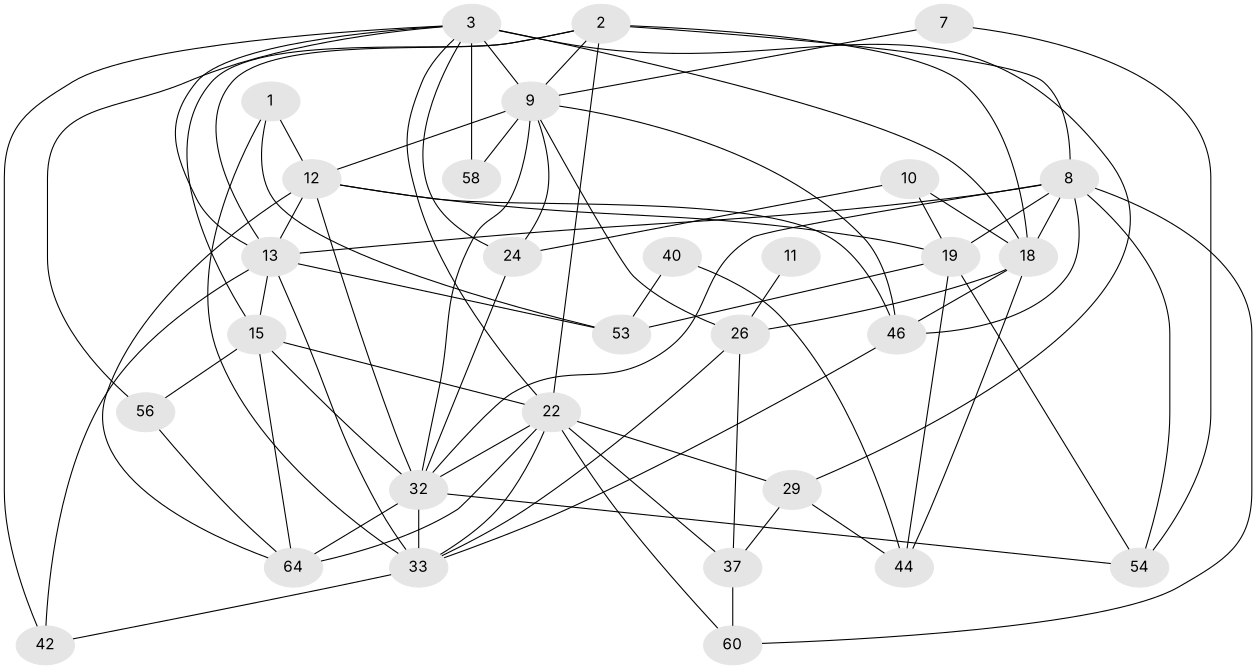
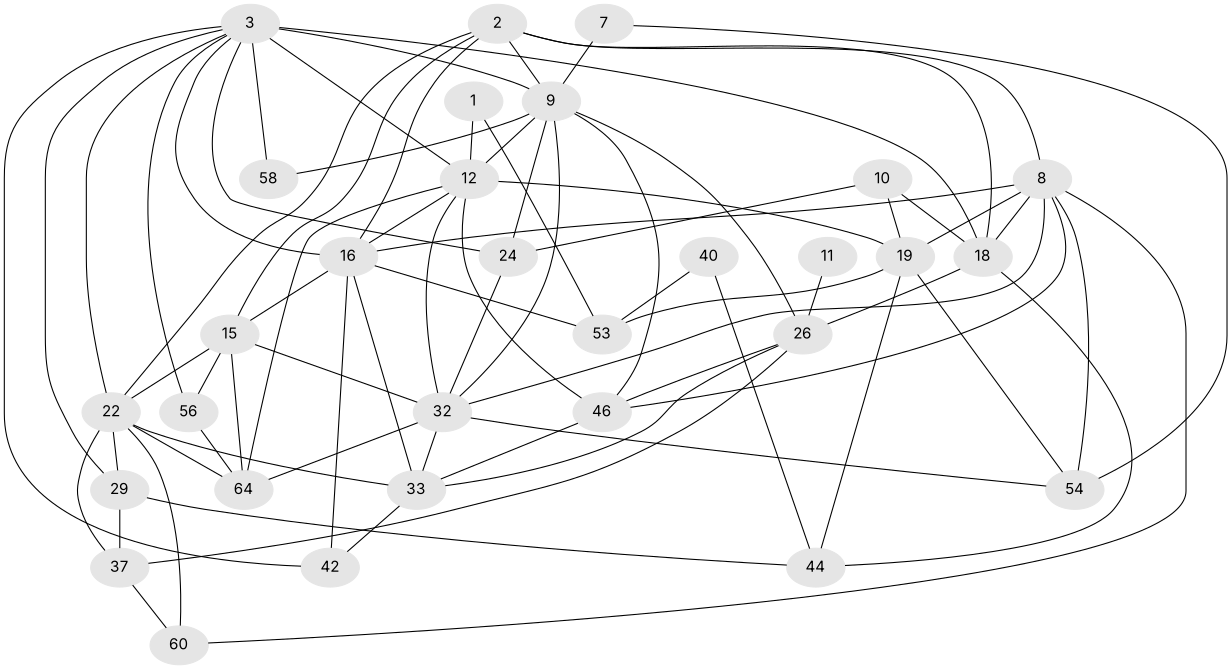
edge "3" -- "12": added
node "13": label "13" -> "16"
edge "18" -- "46": now "26" -- "46"
edge "1" -- "33": removed
edge "22" -- "32": removed
